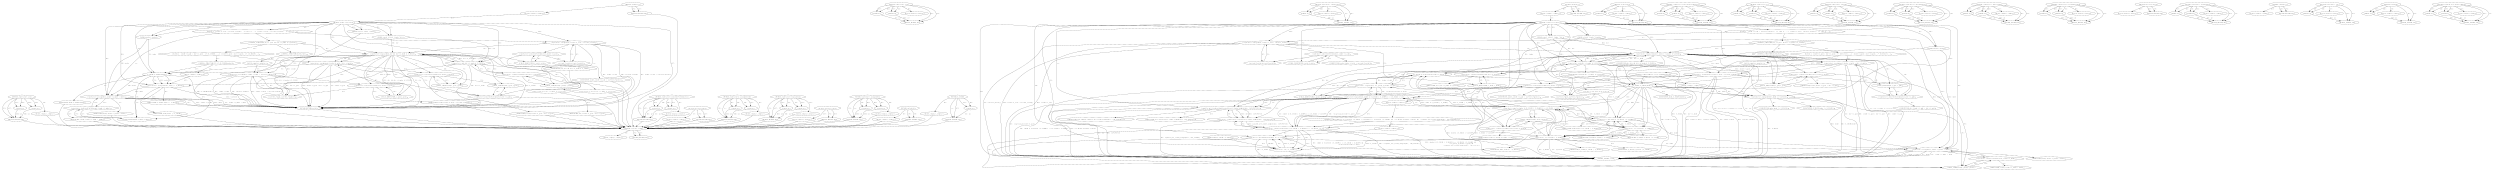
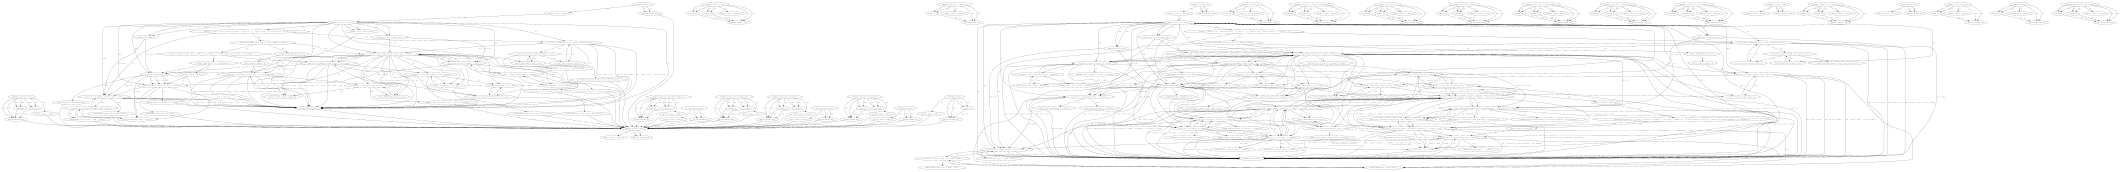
edge "(<operator>.and,mode & (S_ISGID | S_IXGRP))" -> "(IDENTIFIER,mode,mode & (S_ISGID | S_IXGRP))": label "DDG: CAP_FSETID" -> "AST: "
edge "(<operator>.and,mode & (S_ISGID | S_IXGRP))" -> "(IDENTIFIER,mode,mode &= ~S_ISGID)": now "(<operator>.and,mode & (S_ISGID | S_IXGRP))" -> "(<operators>.assignmentAnd,mode &= ~S_ISGID)"
